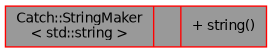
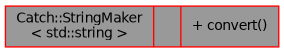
node "Catch::StringMaker": text "+ string()" -> "+ convert()"
